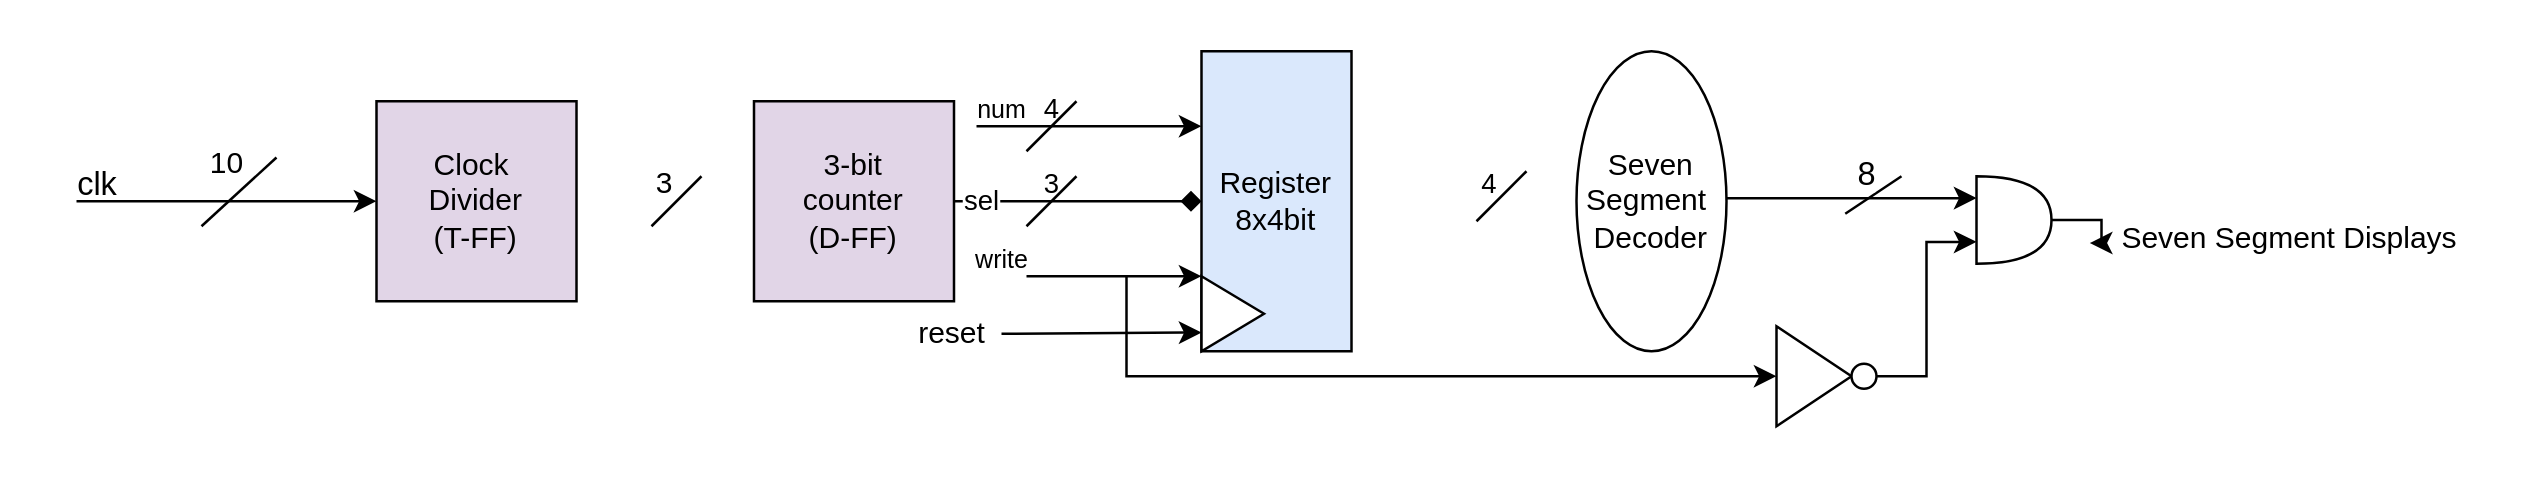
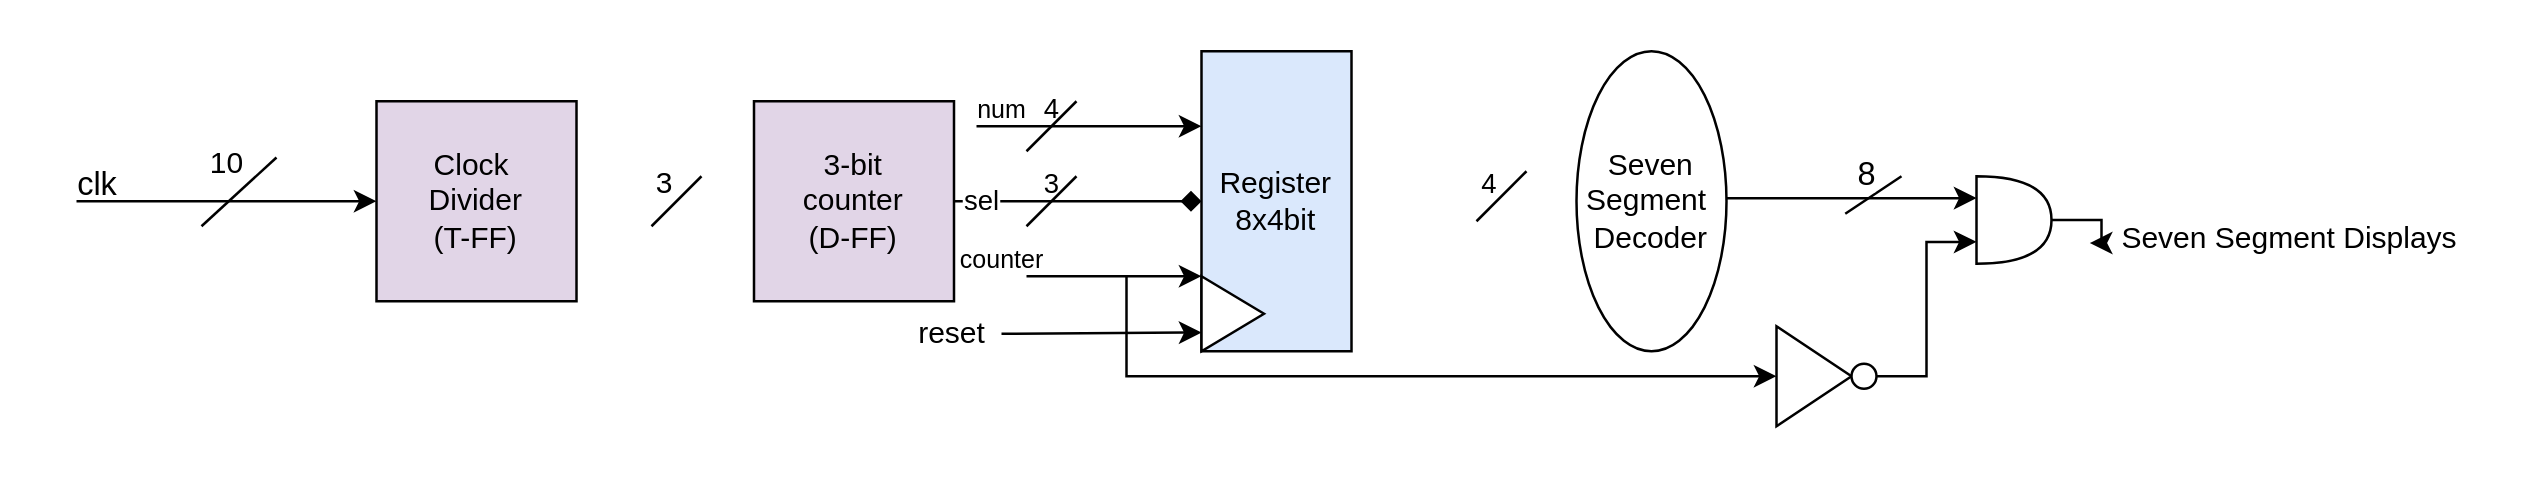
node "write": label "write" -> "counter"
